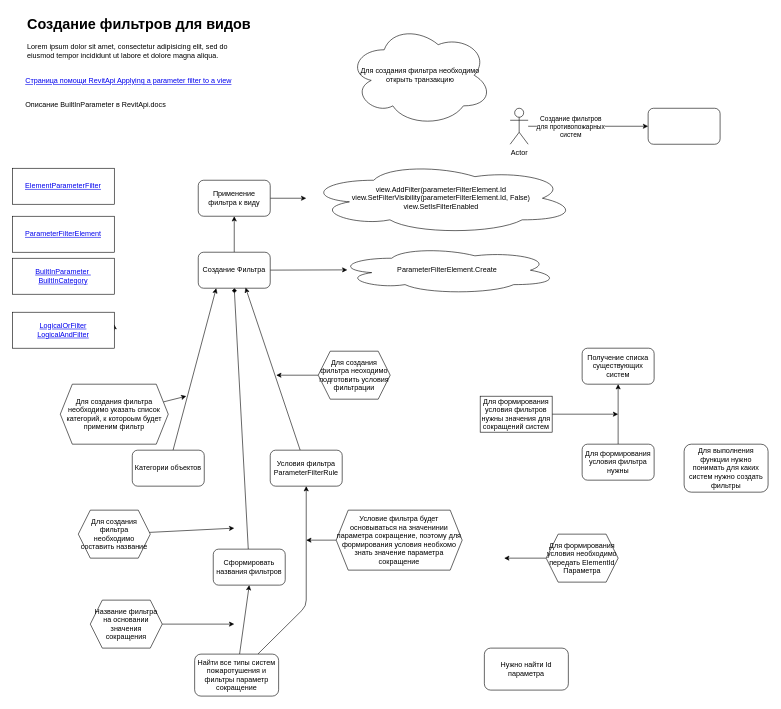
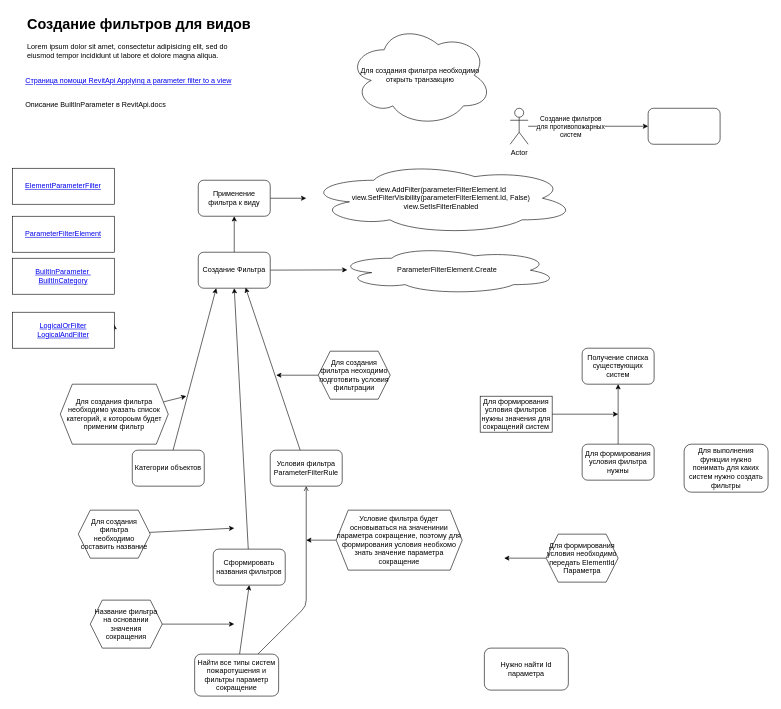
edge "Сформировать названия фильтров" -> "Создание Фильтра": arrowhead diamond -> classic
edge "Найти все типы систем пожаротушения и фильтры параметр сокращение" -> "Условия фильтра ParameterFilterRule": arrowhead classic -> open
